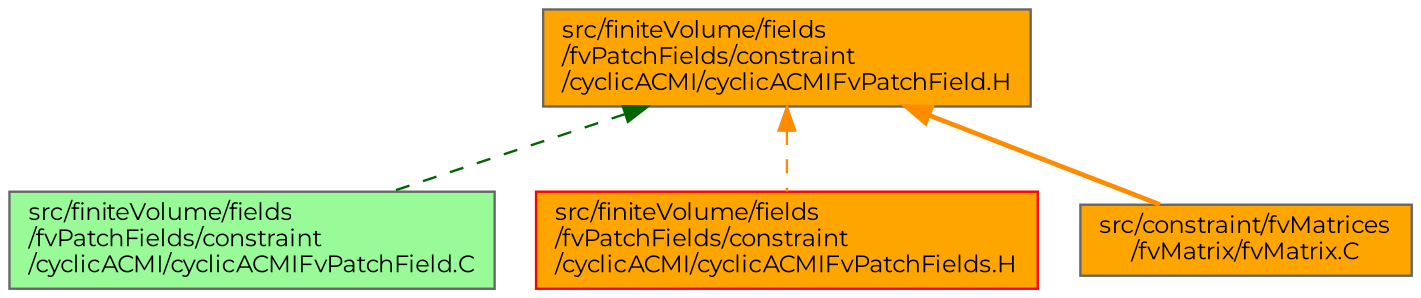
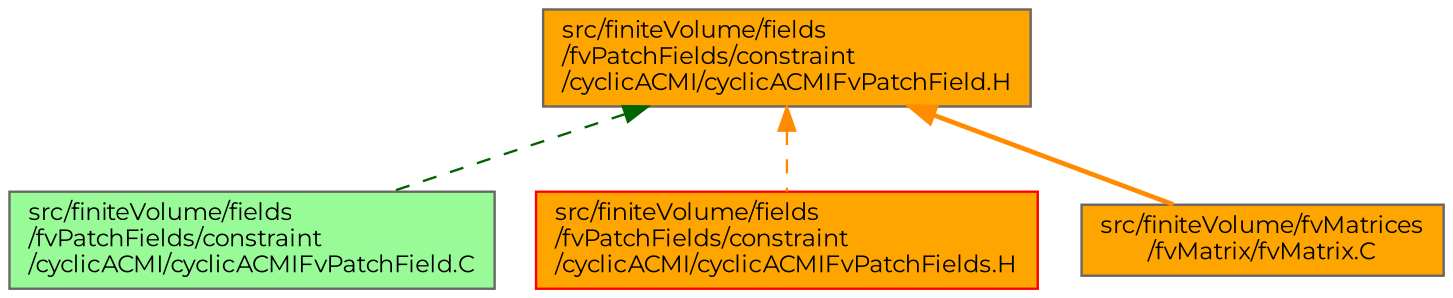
node "src/constraint/fvMatrices /fvMatrix/fvMatrix.C": label "src/constraint/fvMatrices /fvMatrix/fvMatrix.C" -> "src/finiteVolume/fvMatrices /fvMatrix/fvMatrix.C"
